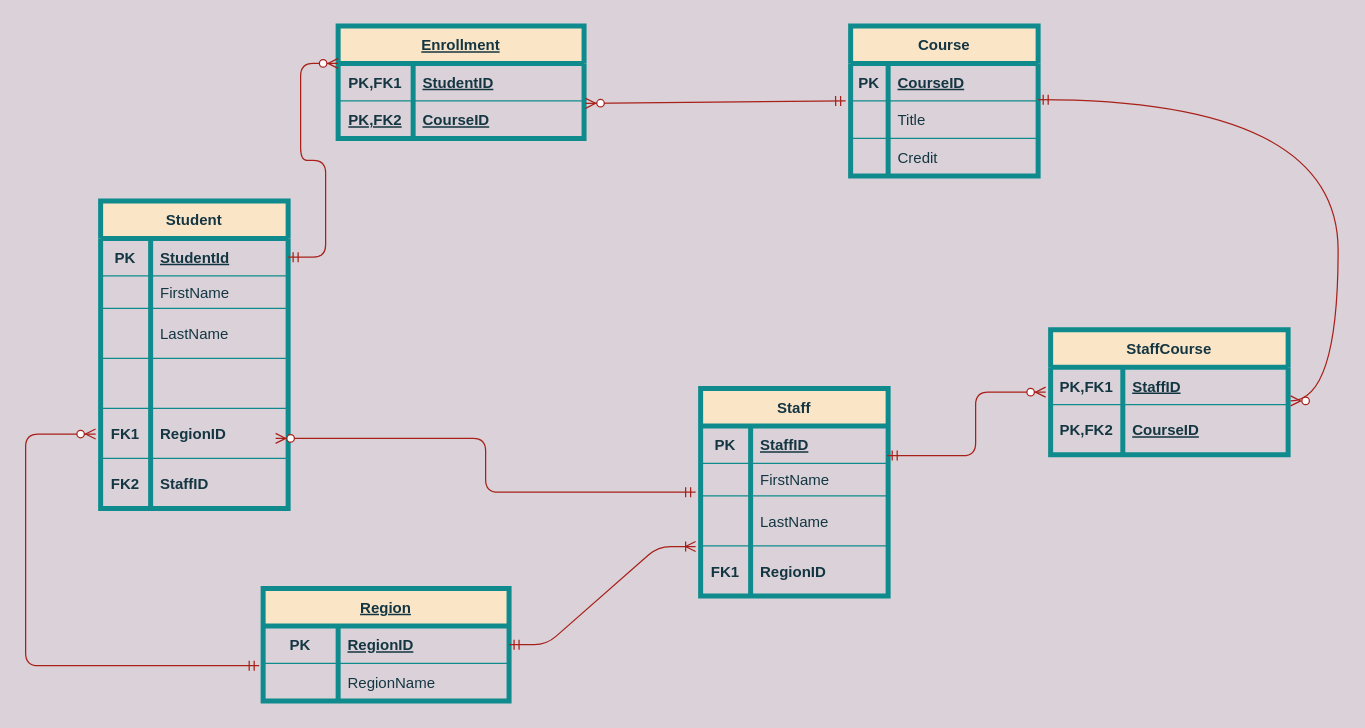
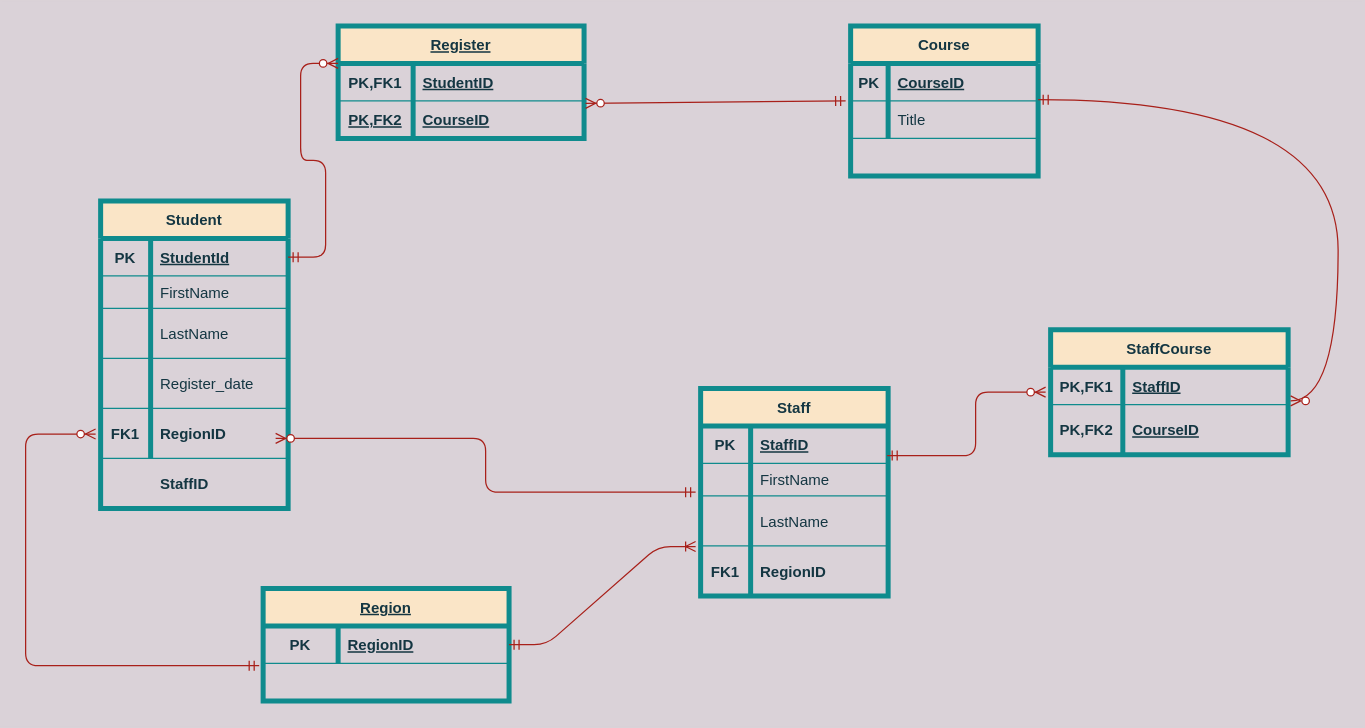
node "Enrollment": label "Enrollment" -> "Register"
node "Credit": removed
node "Register_date": added
node "FK2": removed
node "RegionName": removed
